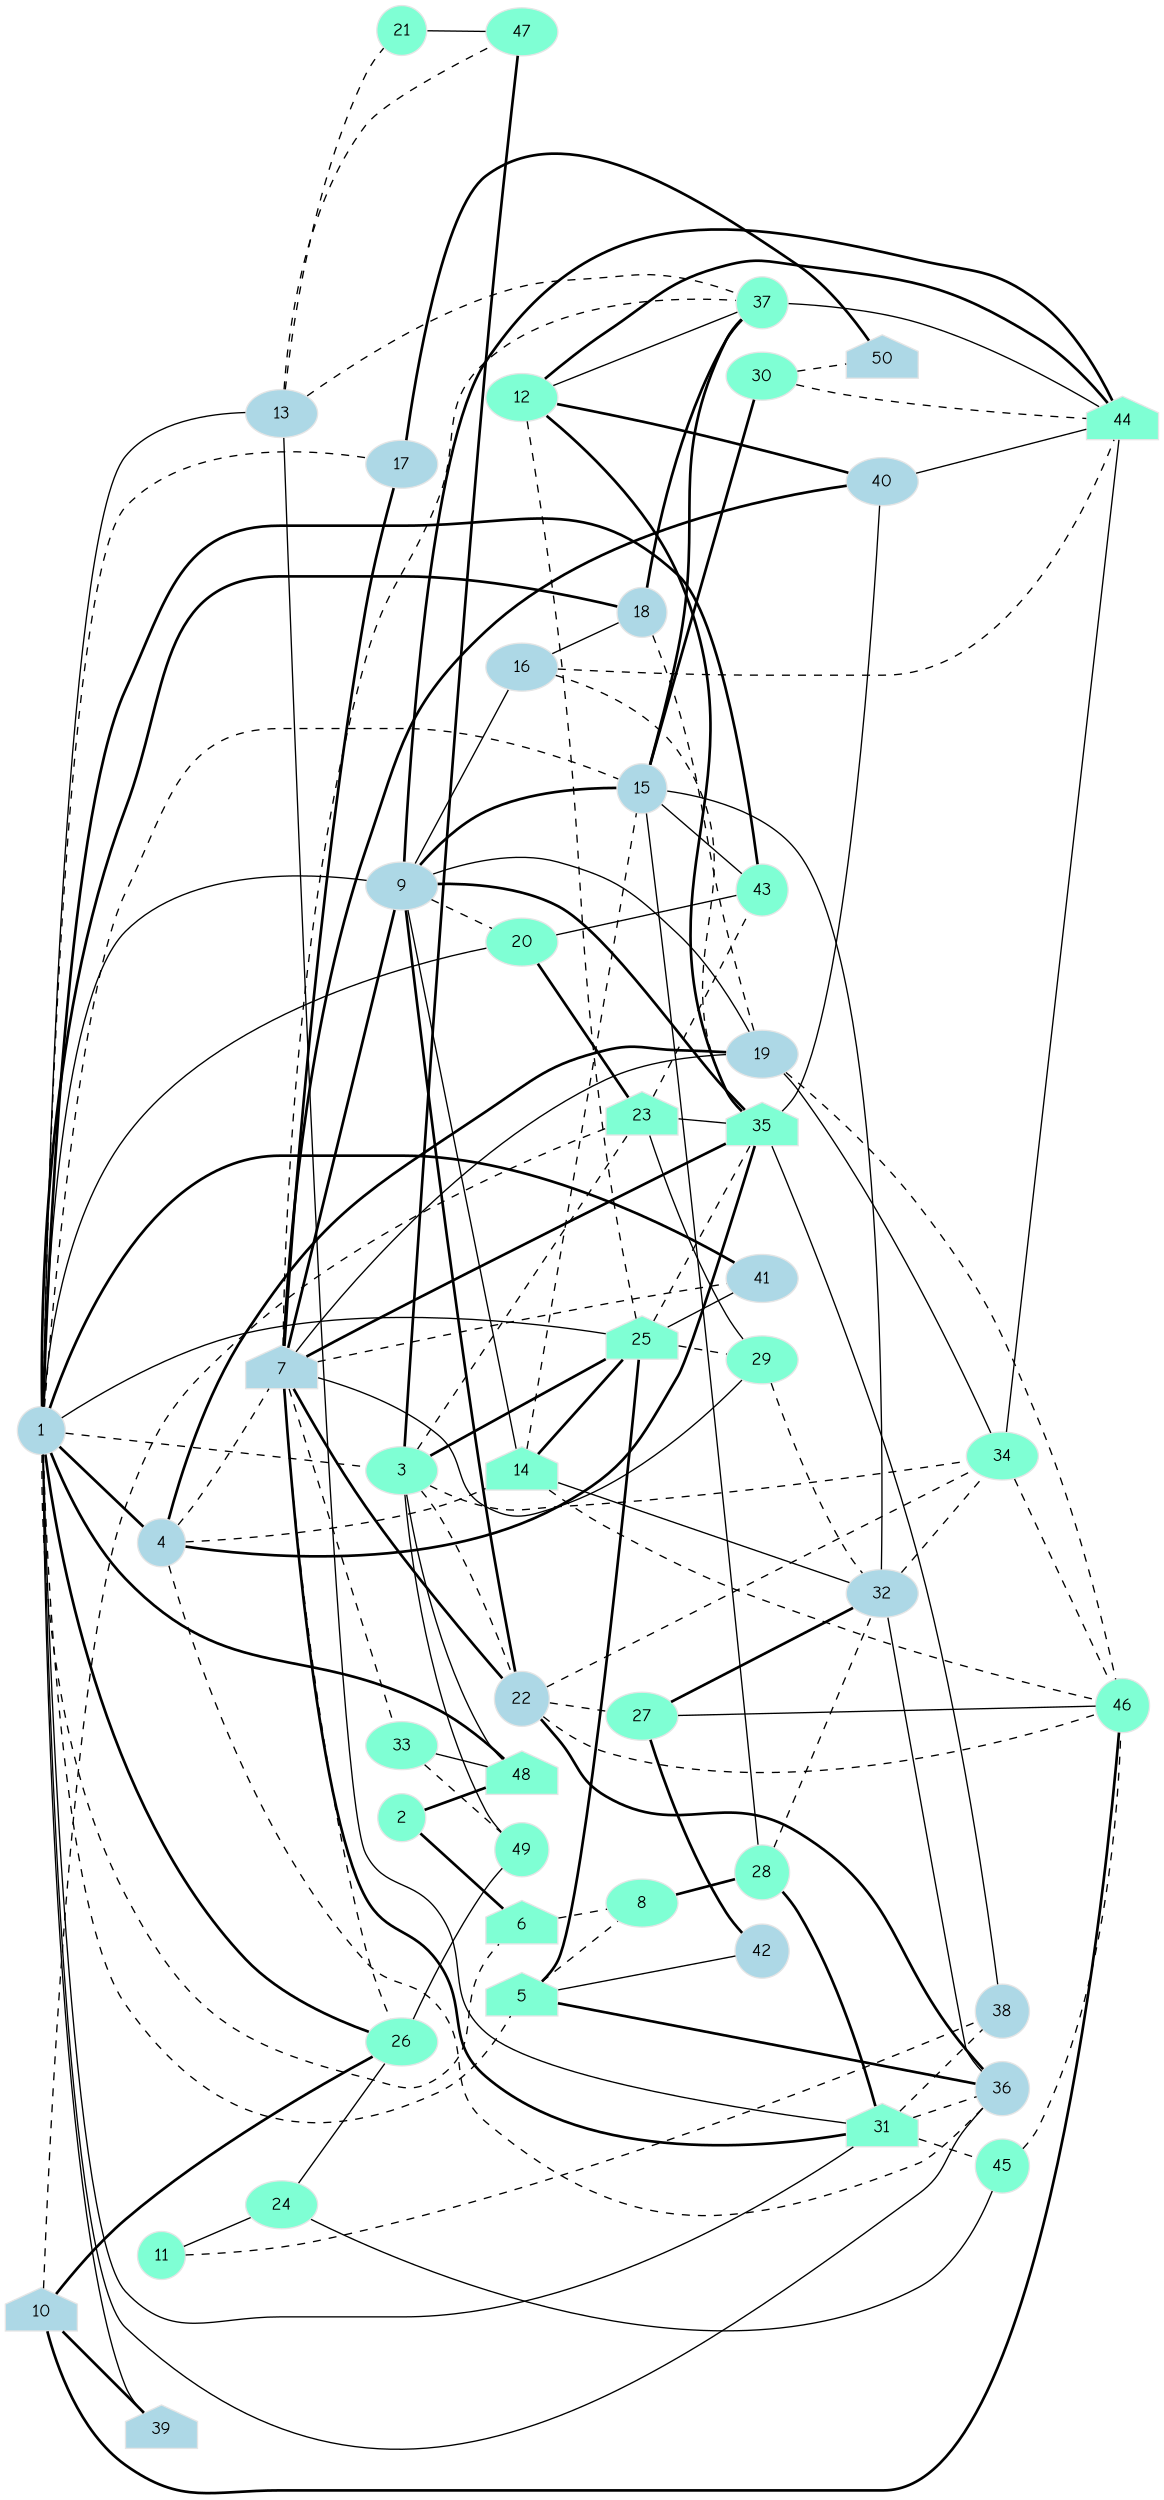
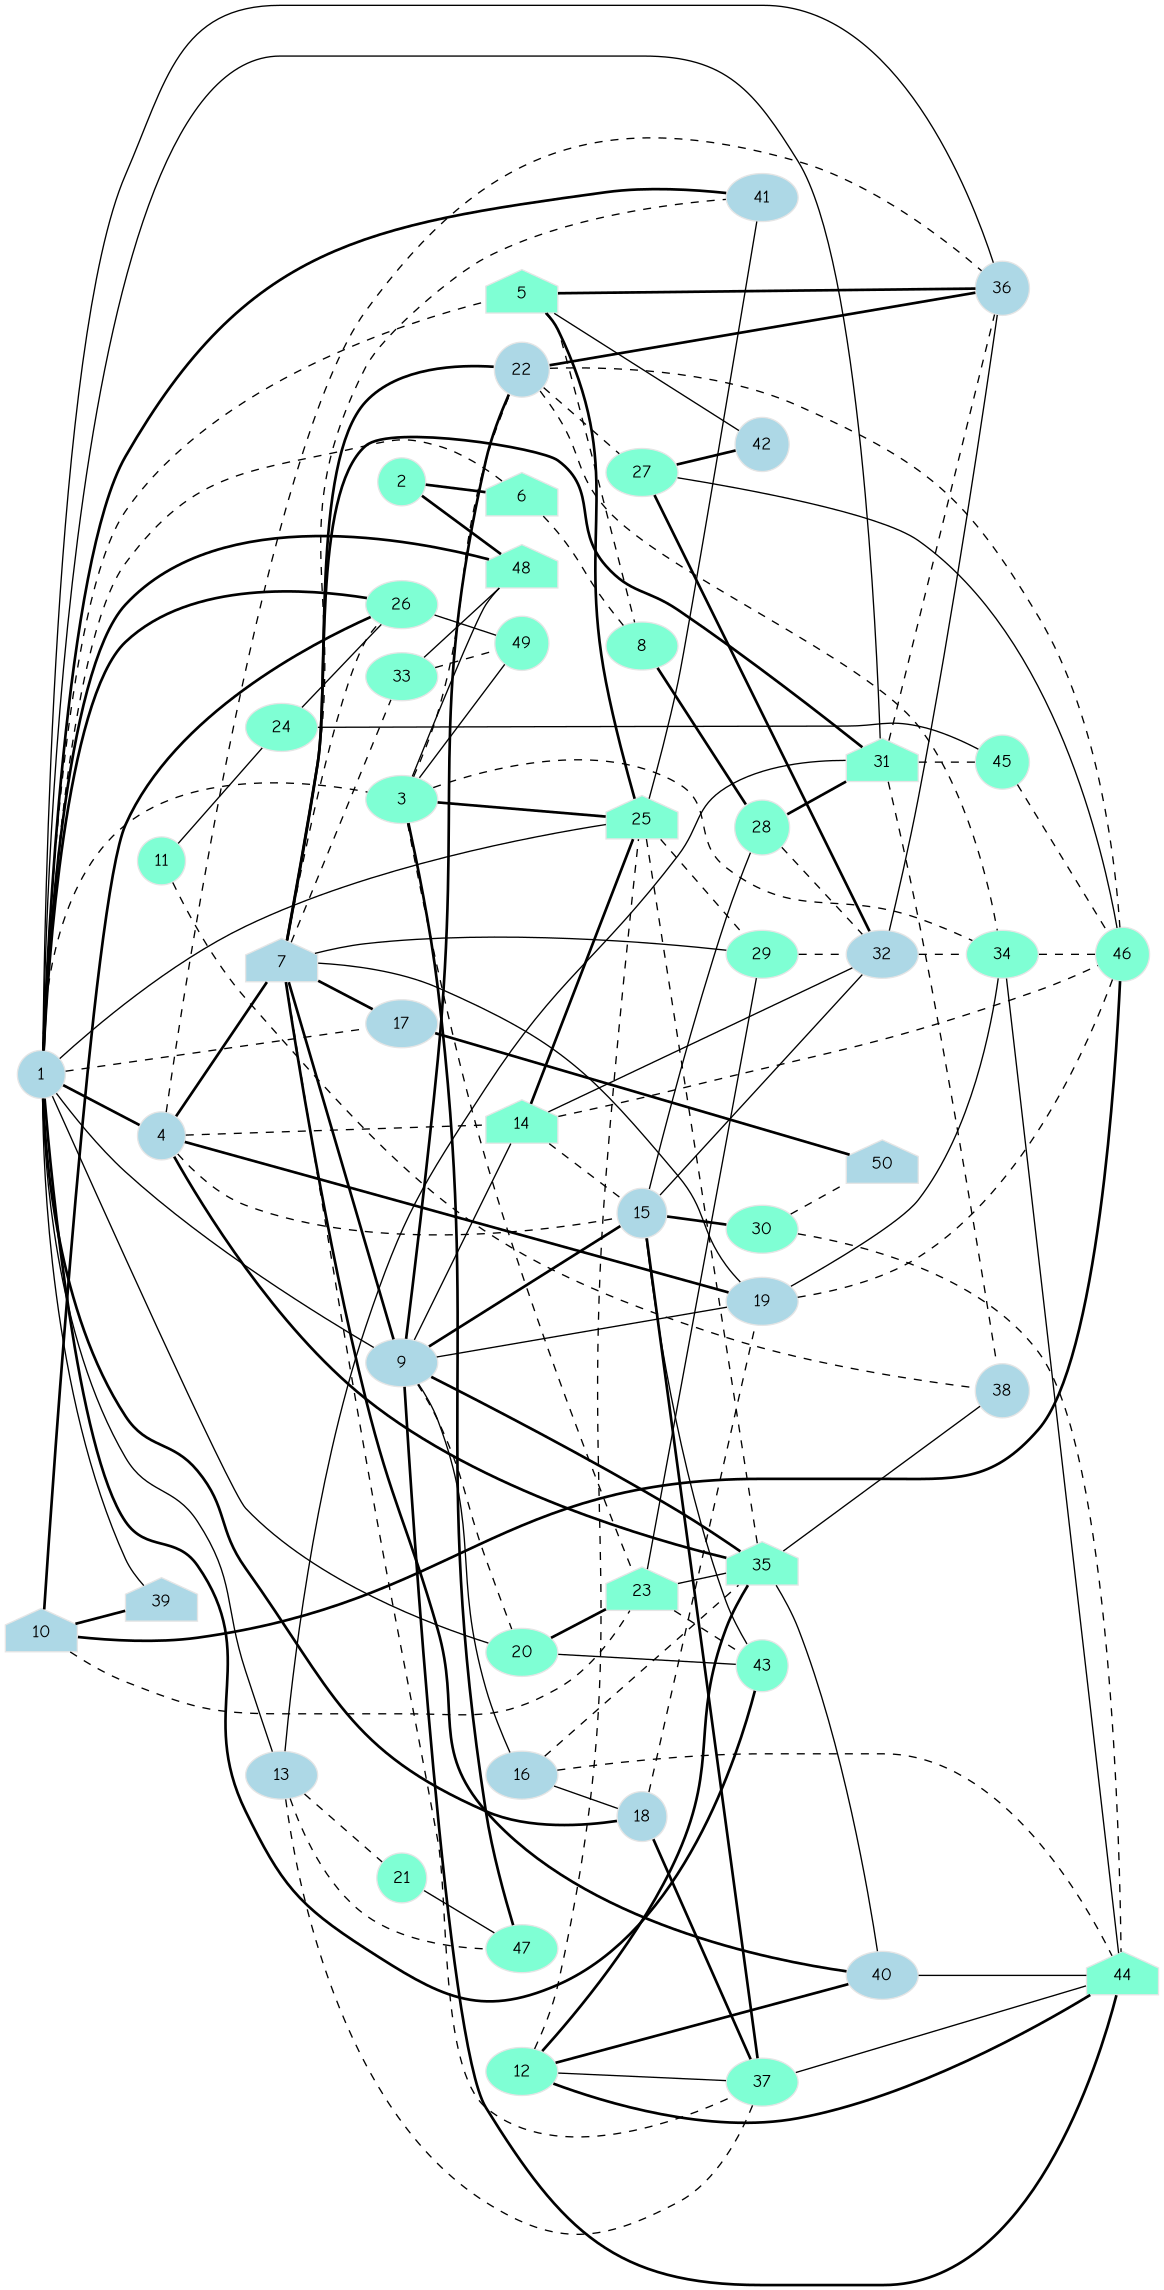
node "37": shape circle -> ellipse
edge "15" -- "1": now "15" -- "4"
edge "35" -- "7": removed
edge "7" -- "4": style dashed -> bold
